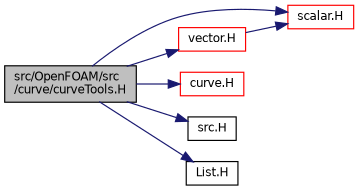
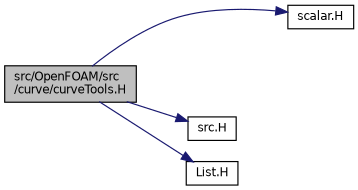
node "scalar.H": color red -> black
node "vector.H": removed
node "curve.H": removed
